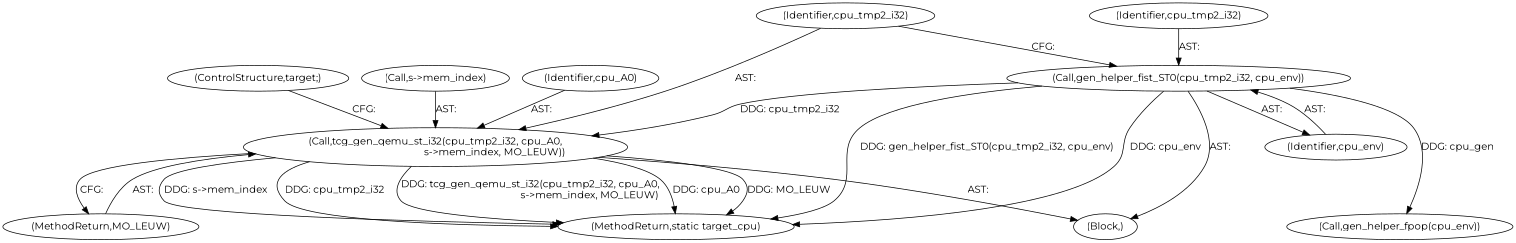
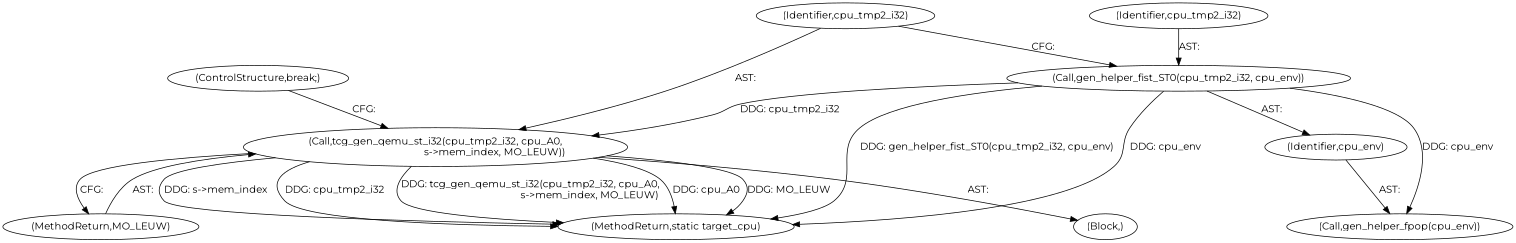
node "(ControlStructure,target;)": label "(ControlStructure,target;)" -> "(ControlStructure,break;)"
node "(Call,s->mem_index)": removed
node "(Identifier,cpu_A0)": removed
edge "(Identifier,cpu_env)" -> "(Call,gen_helper_fist_ST0(cpu_tmp2_i32, cpu_env))": now "(Identifier,cpu_env)" -> "(Call,gen_helper_fpop(cpu_env))"
edge "(Call,gen_helper_fist_ST0(cpu_tmp2_i32, cpu_env))" -> "(Call,gen_helper_fpop(cpu_env))": label "DDG: cpu_gen" -> "DDG: cpu_env"
edge "(Call,gen_helper_fist_ST0(cpu_tmp2_i32, cpu_env))" -> "(Block,)": removed, label "AST:"
